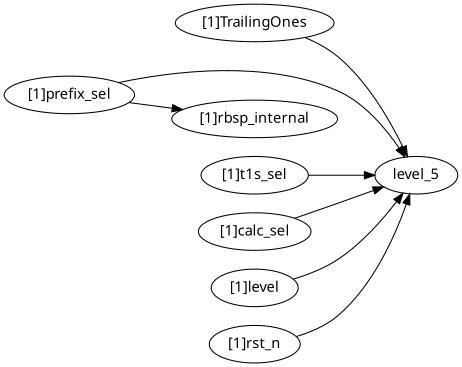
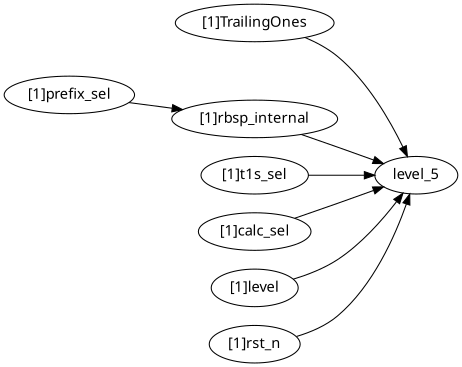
edge "[1]prefix_sel" -> "level_5": now "[1]rbsp_internal" -> "level_5"
